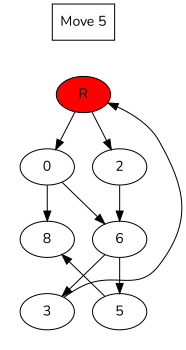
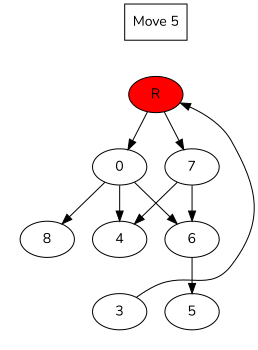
node "2": label "2" -> "7"
node "4": added
edge "6" -> "3": removed
edge "5" -> "8": removed
